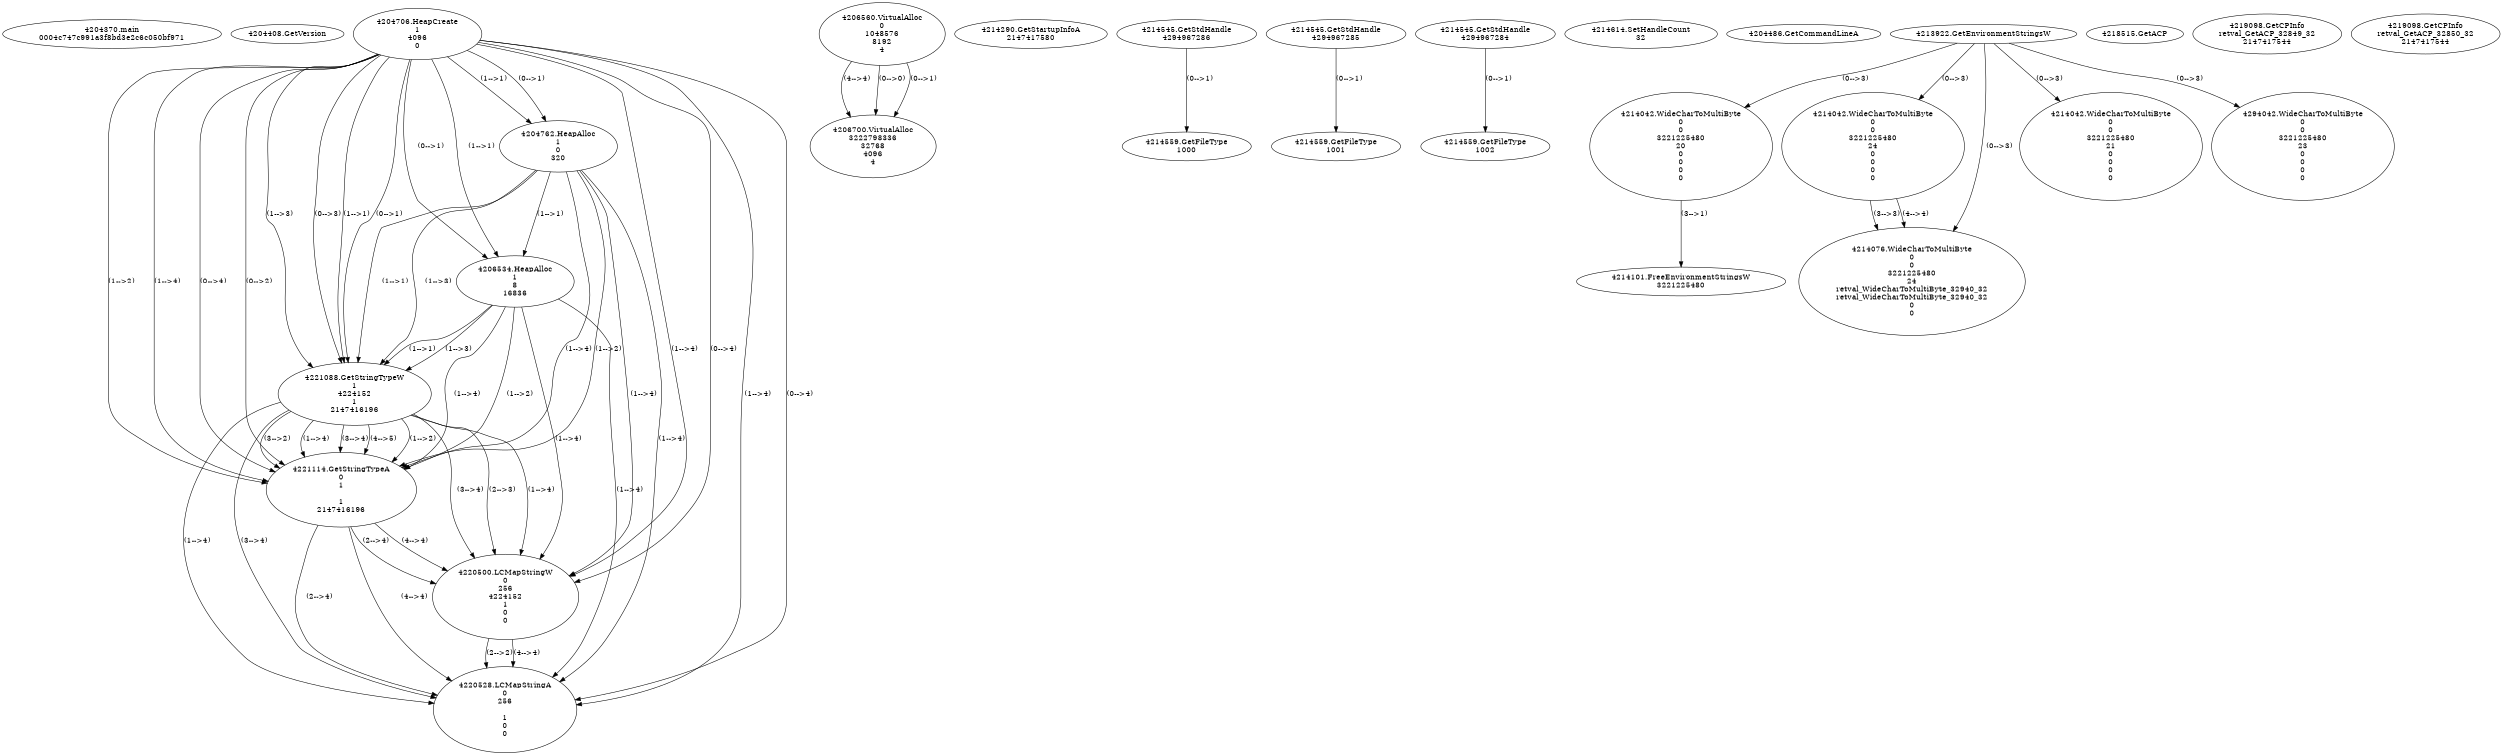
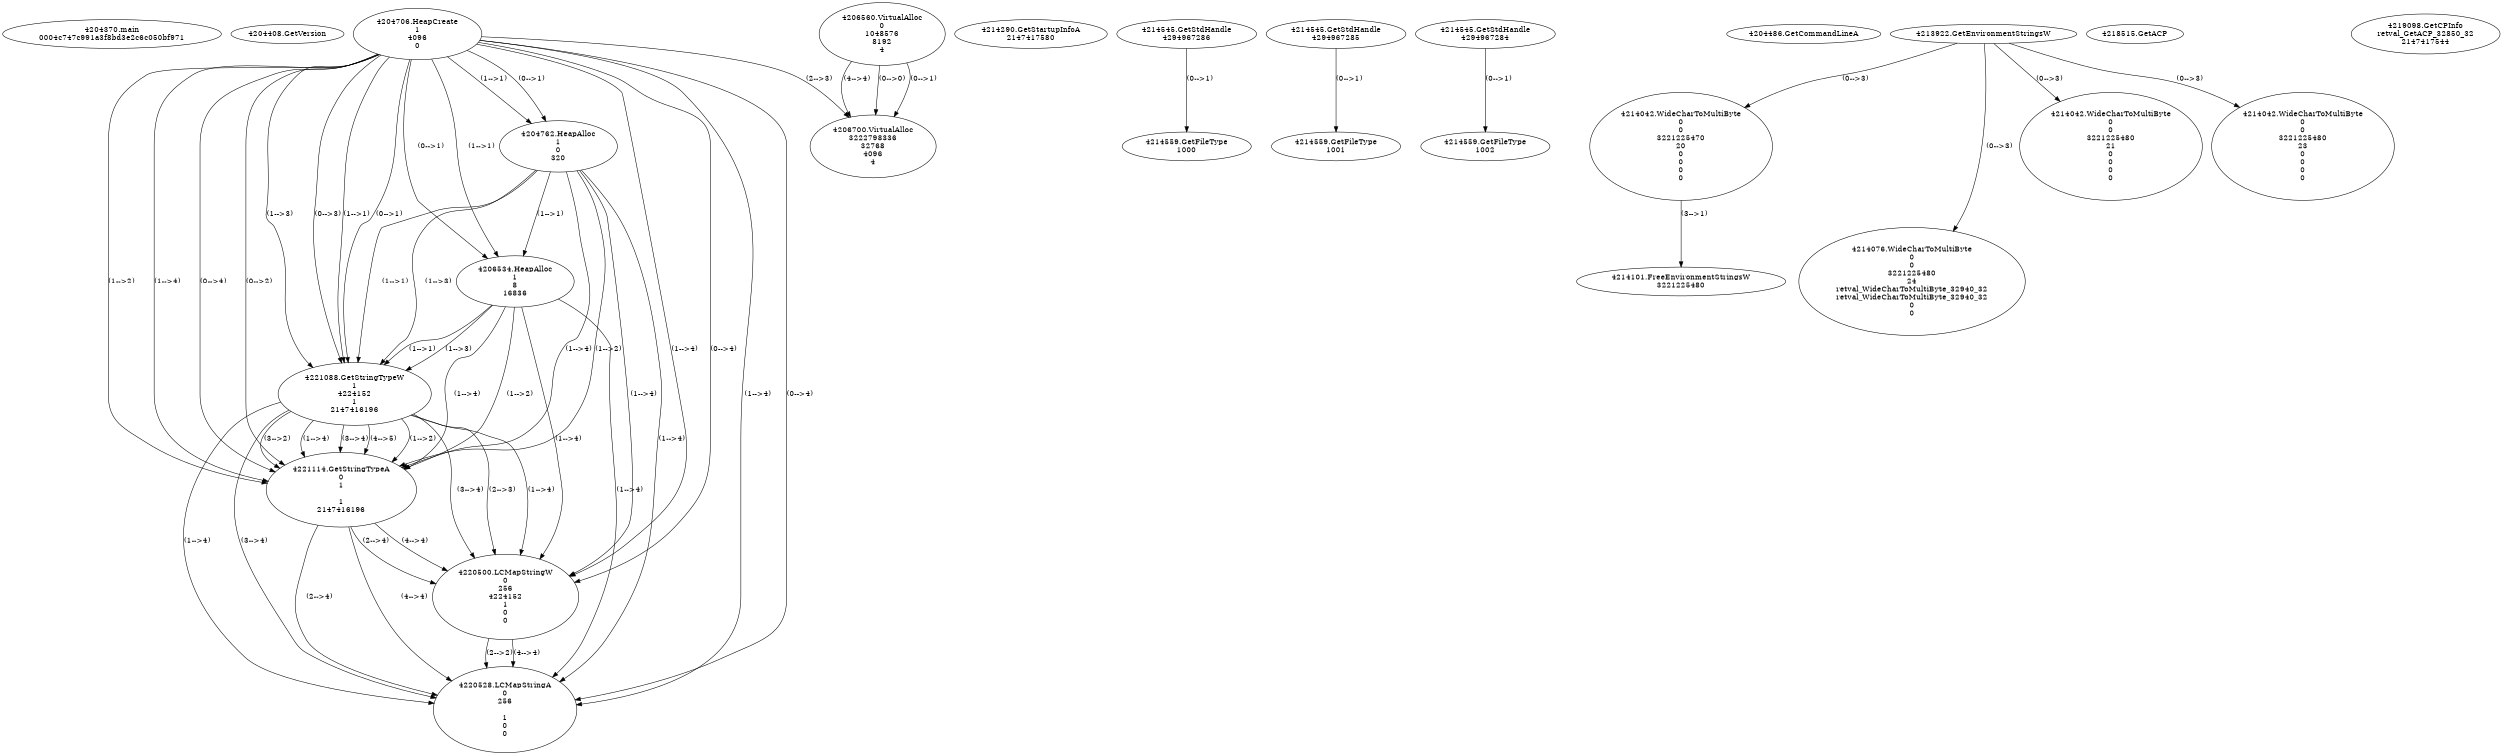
node "4214614.SetHandleCount 32": removed
node "4219098.GetCPInfo retval_GetACP_32849_32 2147417544": removed
edge "4204706.HeapCreate 1 4096 0" -> "4206700.VirtualAlloc 3222798336 32768 4096 4": added, label "(2-->3)"
node "4214042.WideCharToMultiByte 0 0 3221225480 20 0 0 0 0": label "4214042.WideCharToMultiByte 0 0 3221225480 20 0 0 0 0" -> "4214042.WideCharToMultiByte 0 0 3221225470 20 0 0 0 0"
node "4214042.WideCharToMultiByte 0 0 3221225480 24 0 0 0 0": removed
node "4294042.WideCharToMultiByte 0 0 3221225480 23 0 0 0 0": label "4294042.WideCharToMultiByte 0 0 3221225480 23 0 0 0 0" -> "4214042.WideCharToMultiByte 0 0 3221225480 23 0 0 0 0"
